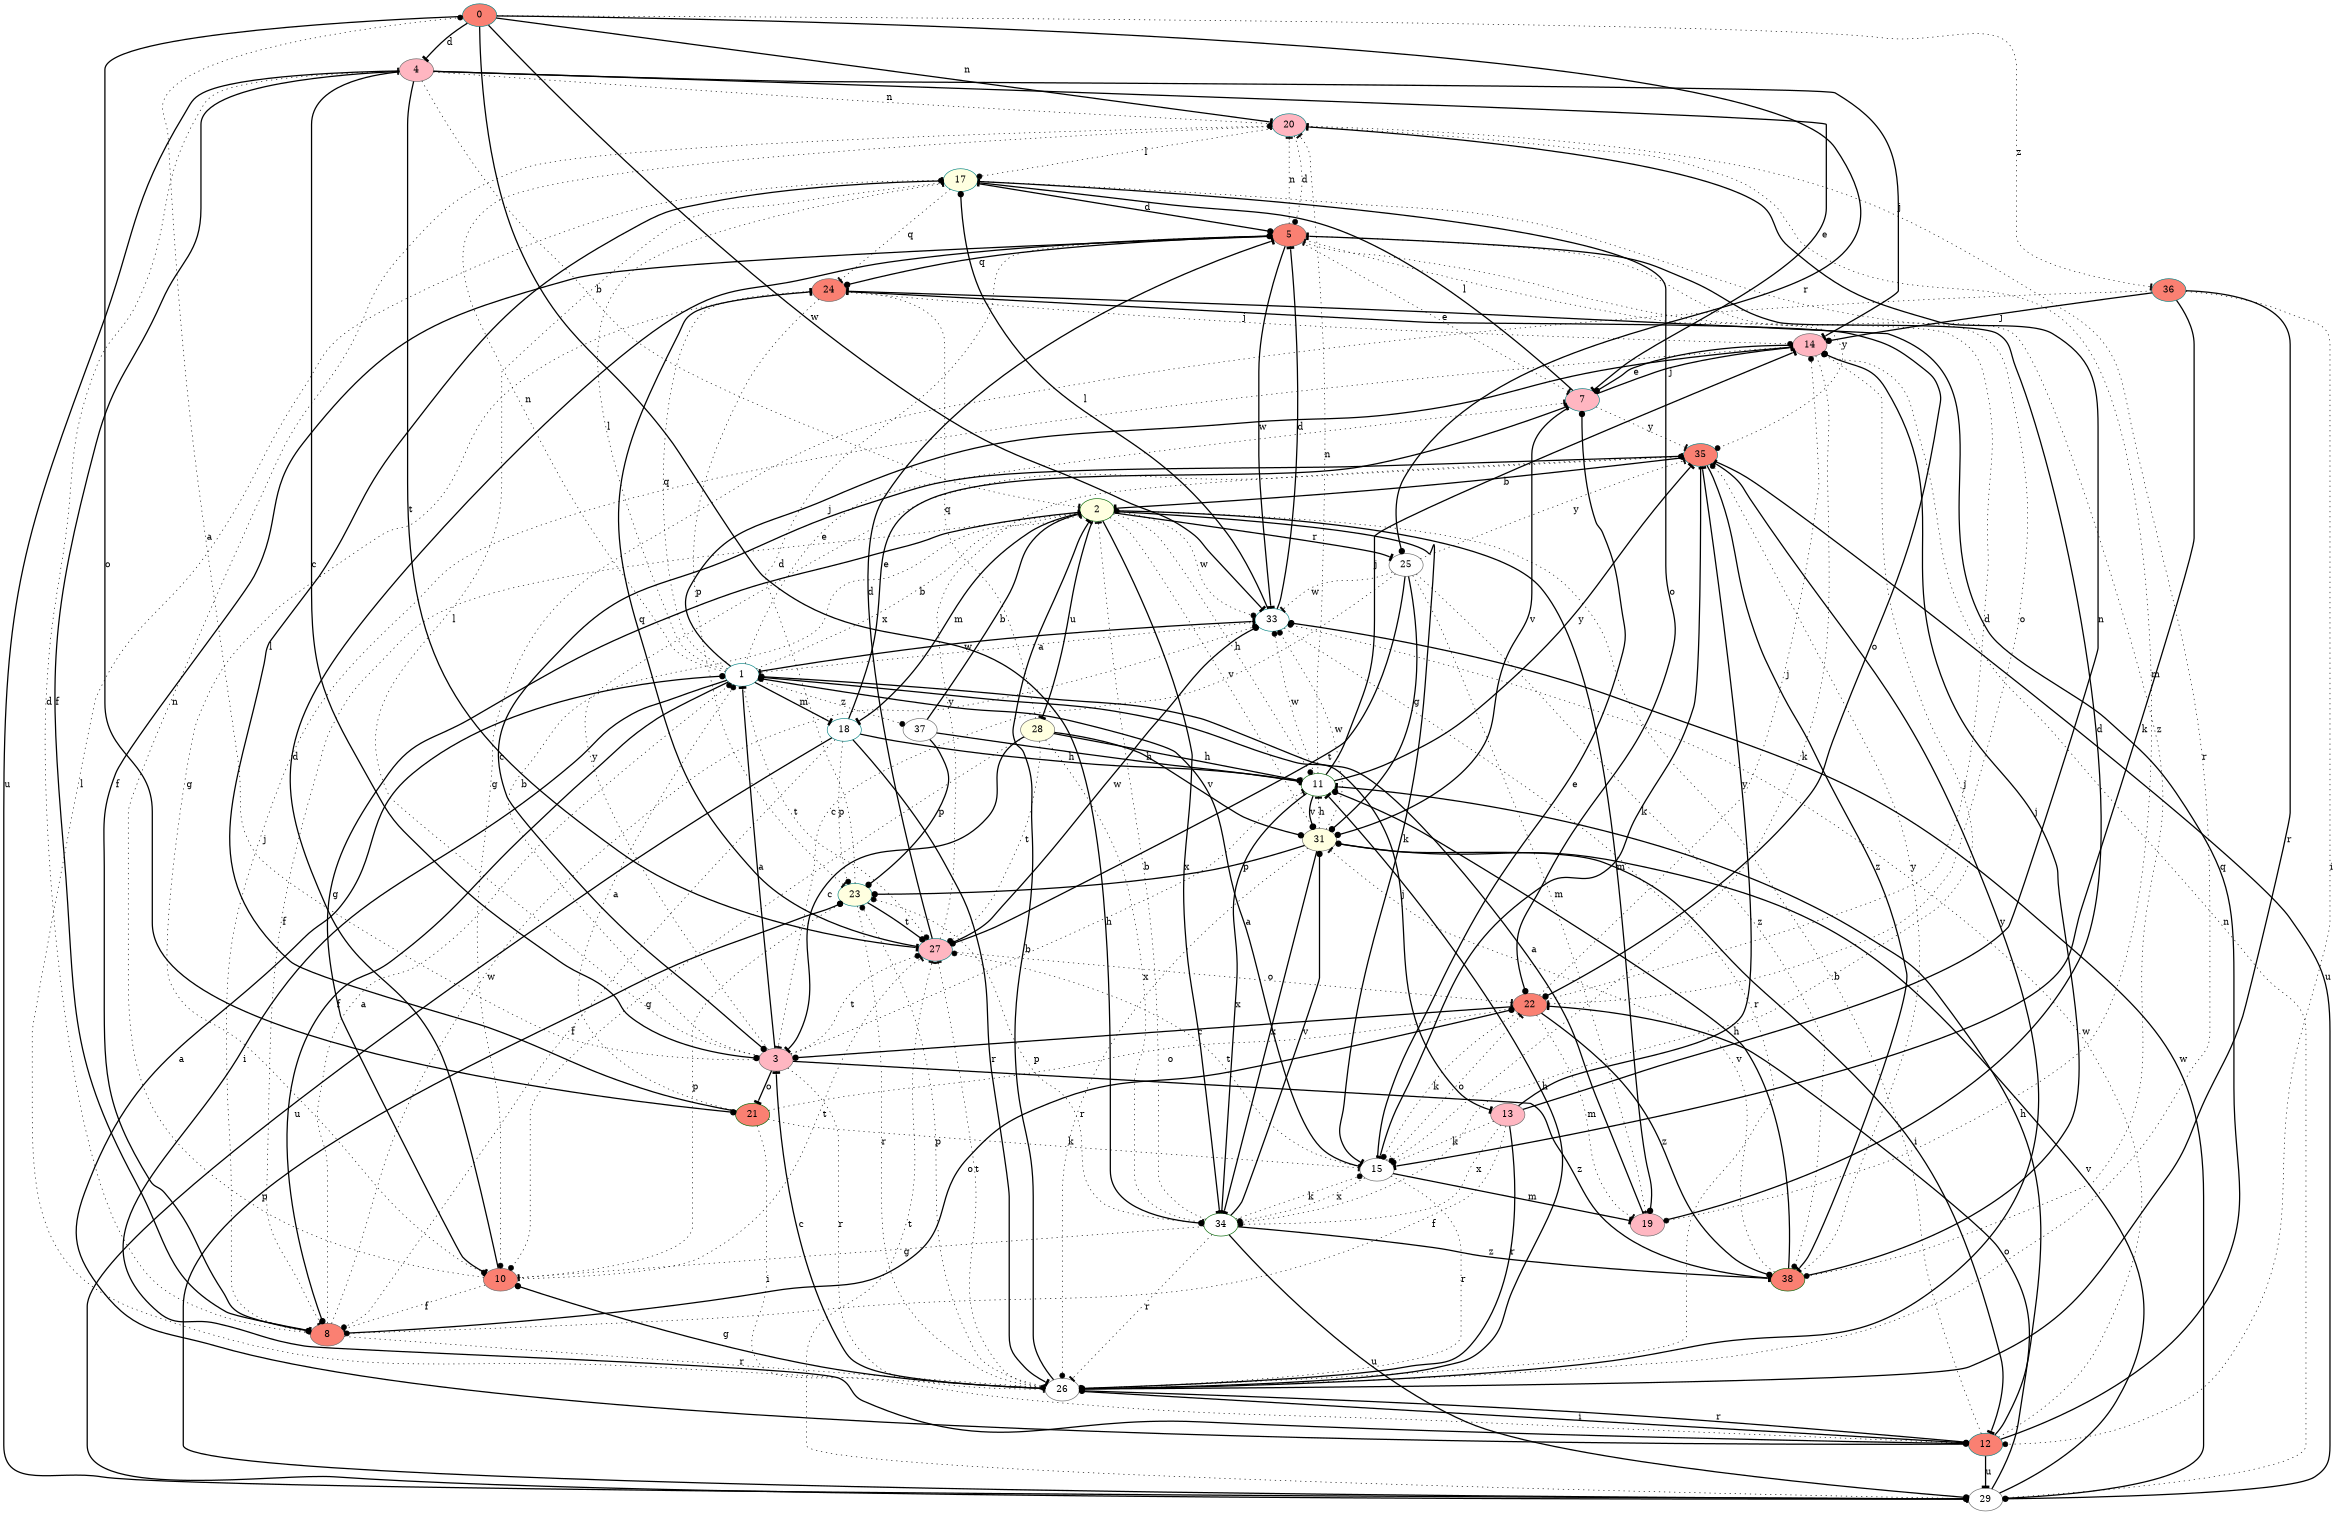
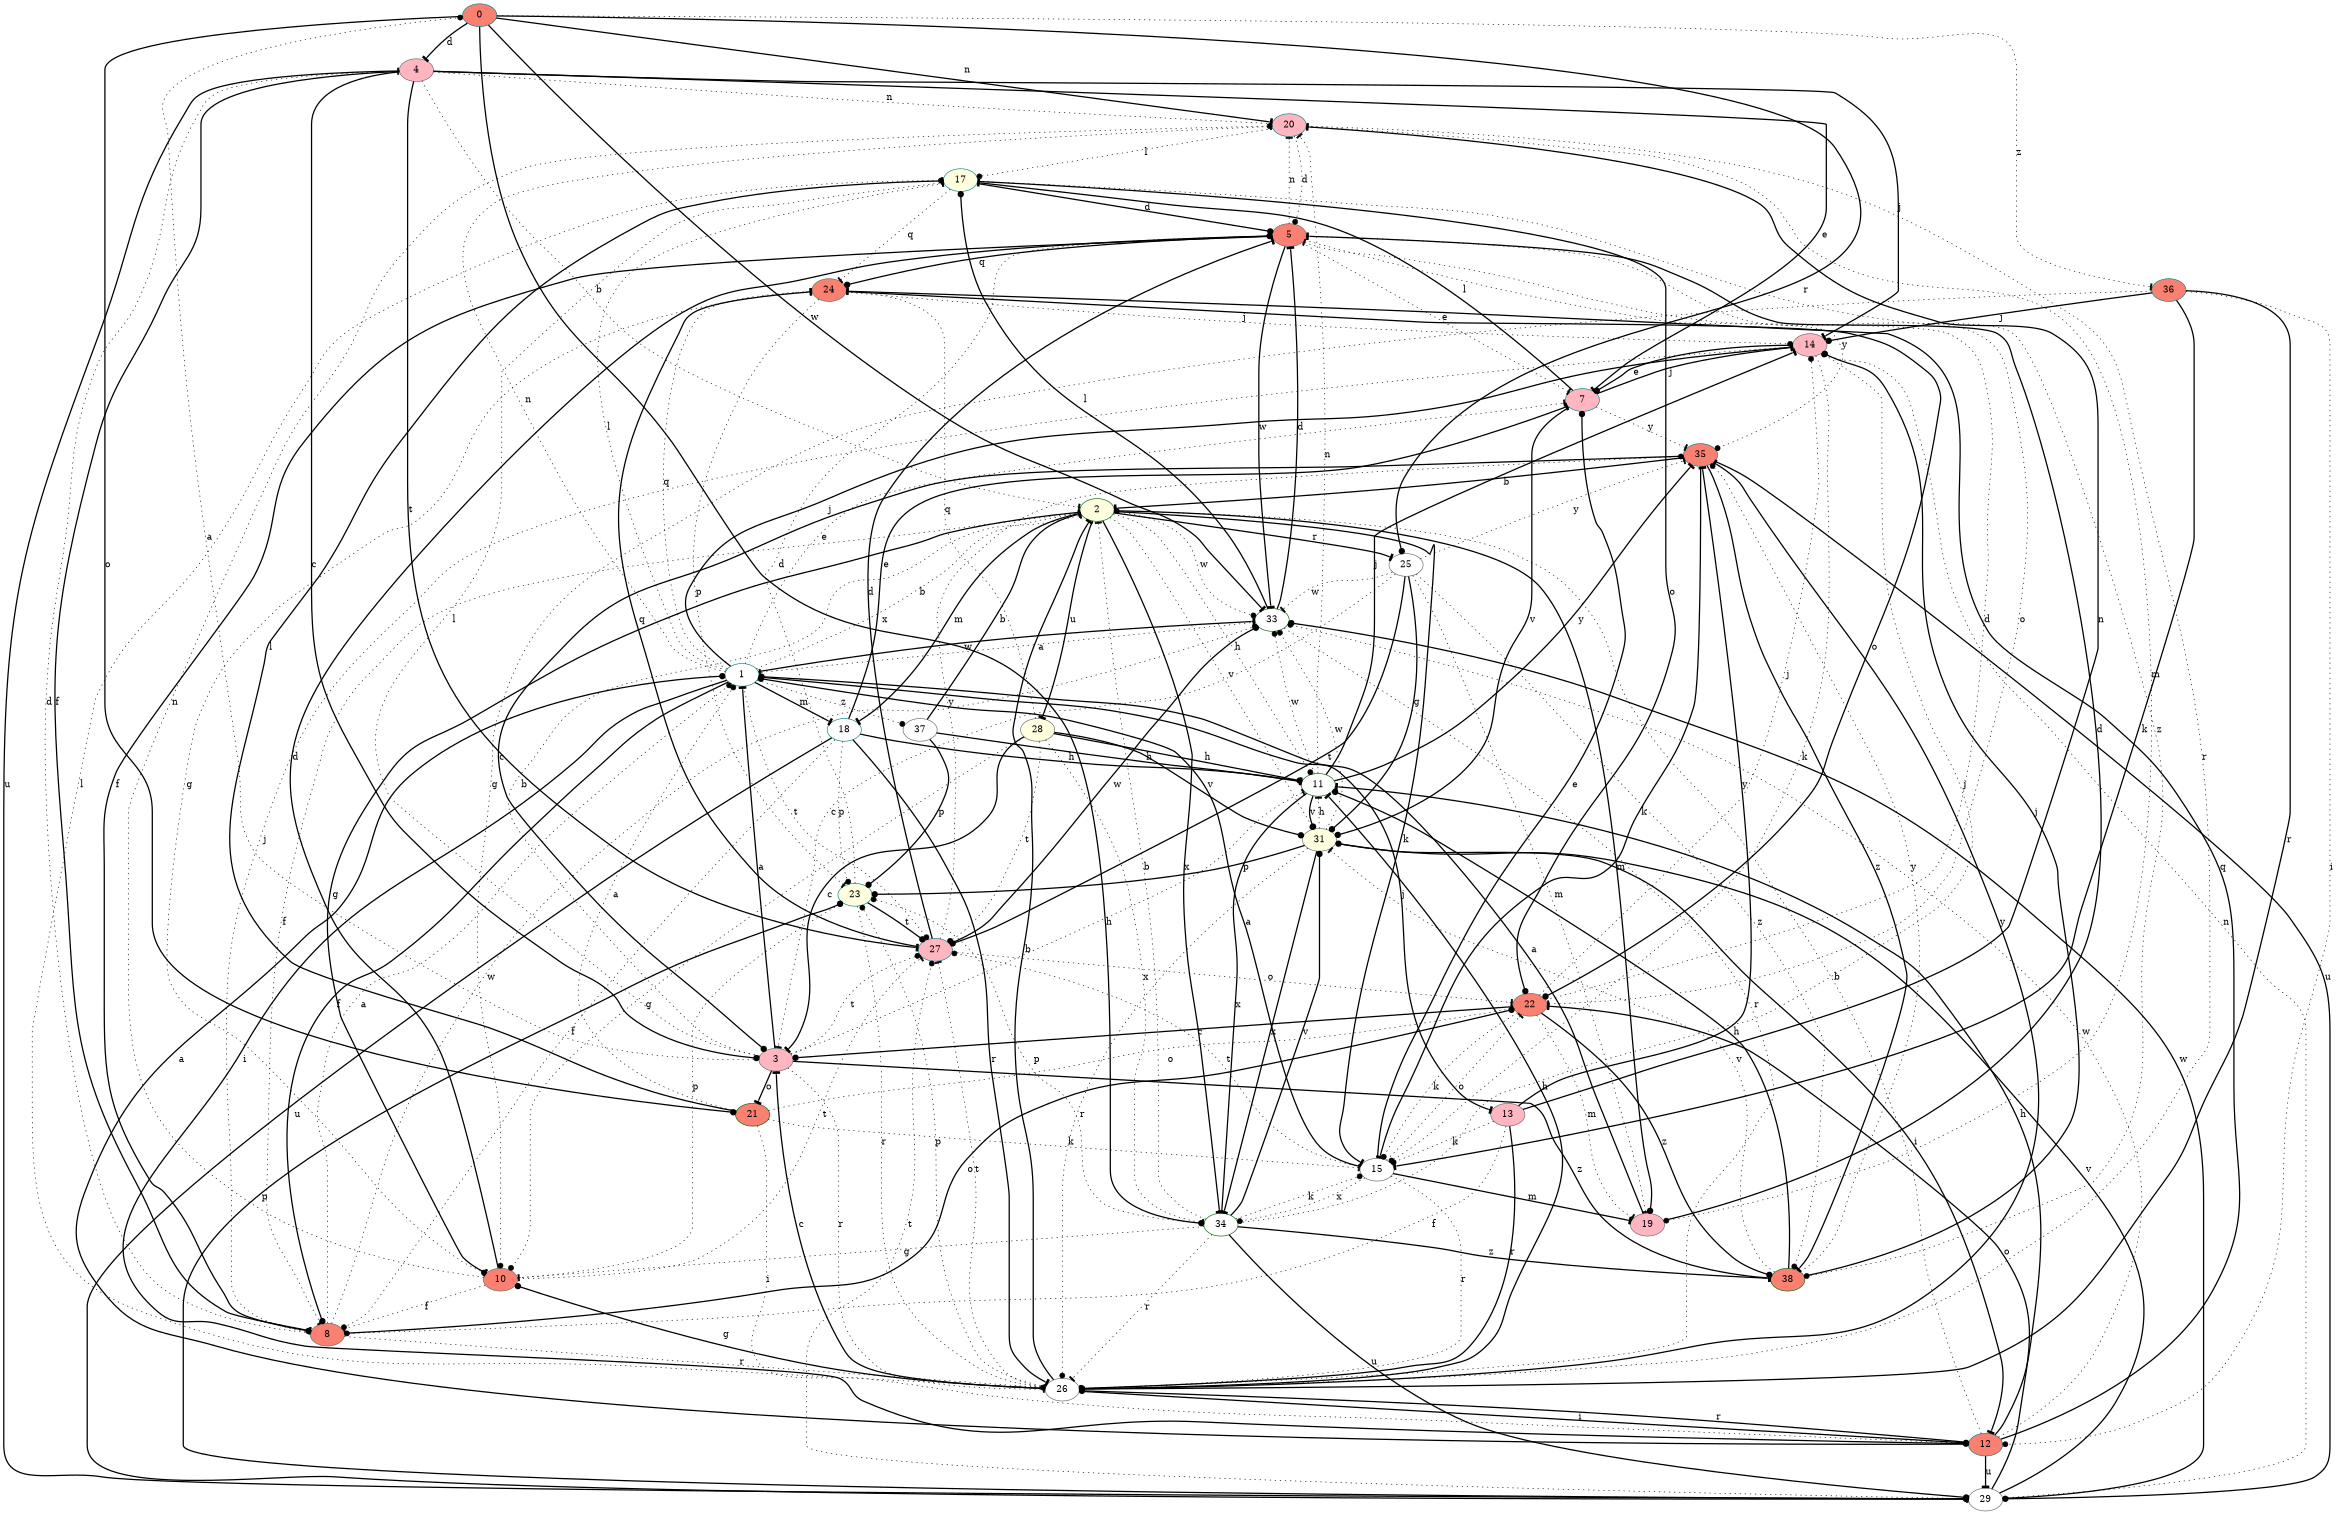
edge "3" -> "35": removed, label "y"
node "33": color teal -> darkgreen
edge "13" -> "34": removed, label "x"
edge "29" -> "27": arrowhead tee -> dot
